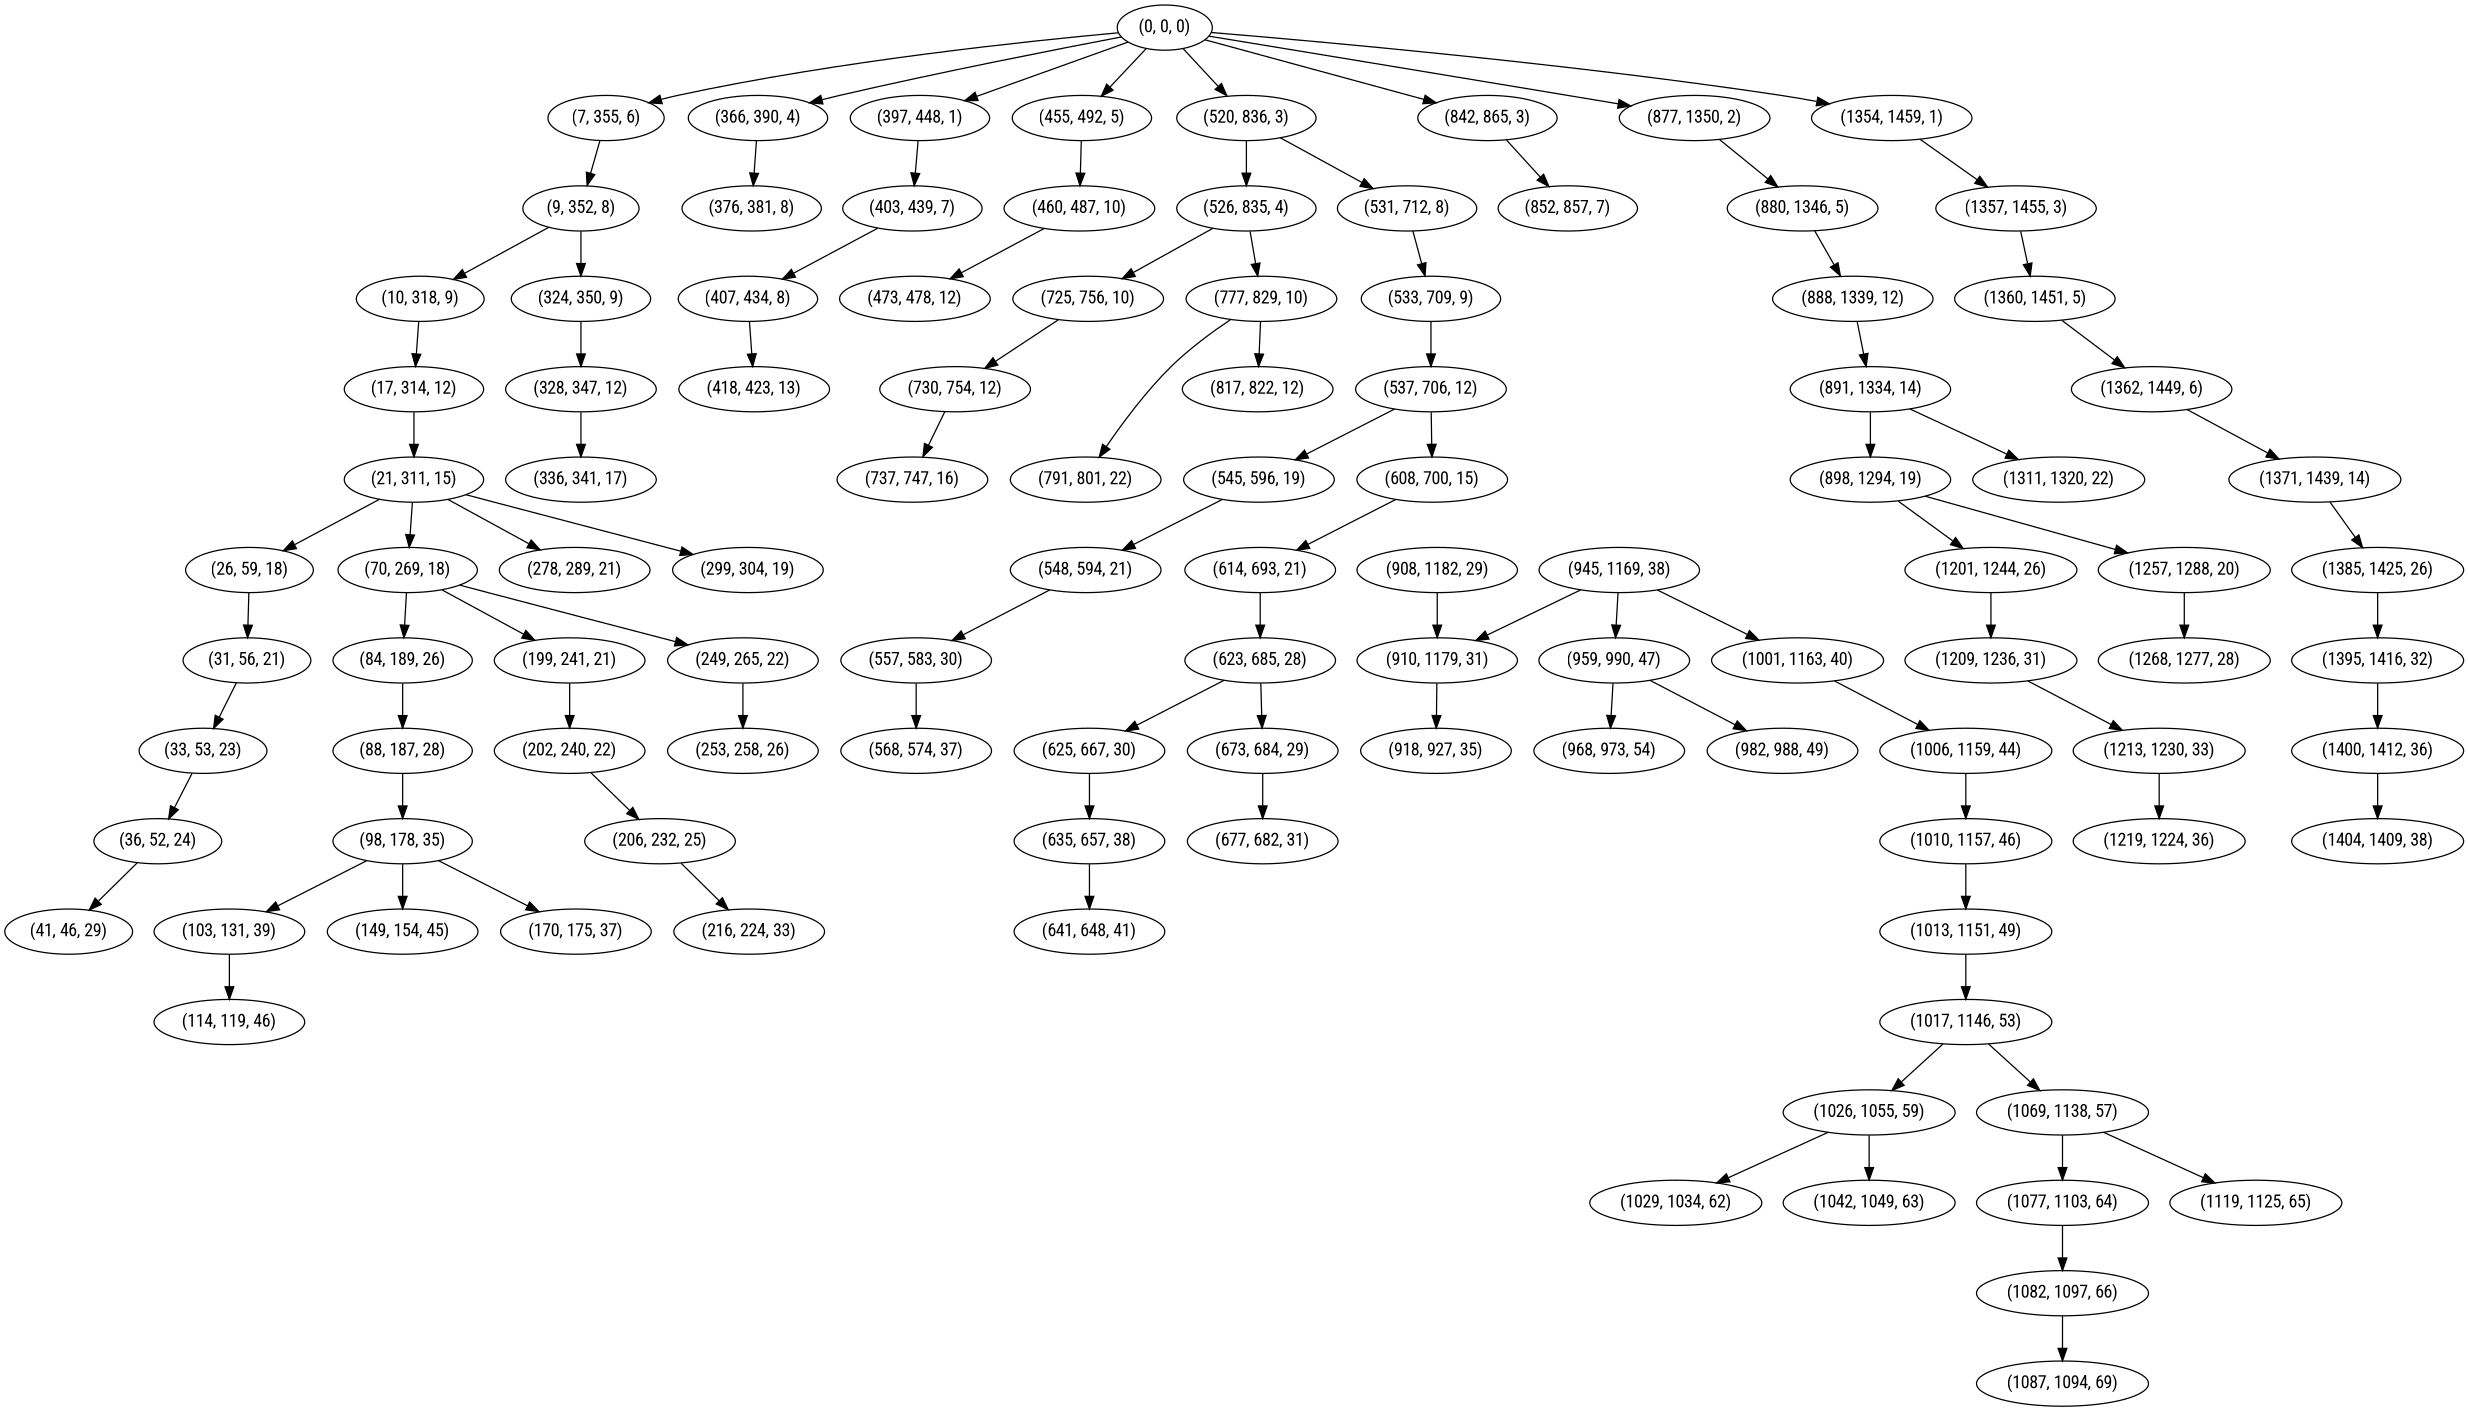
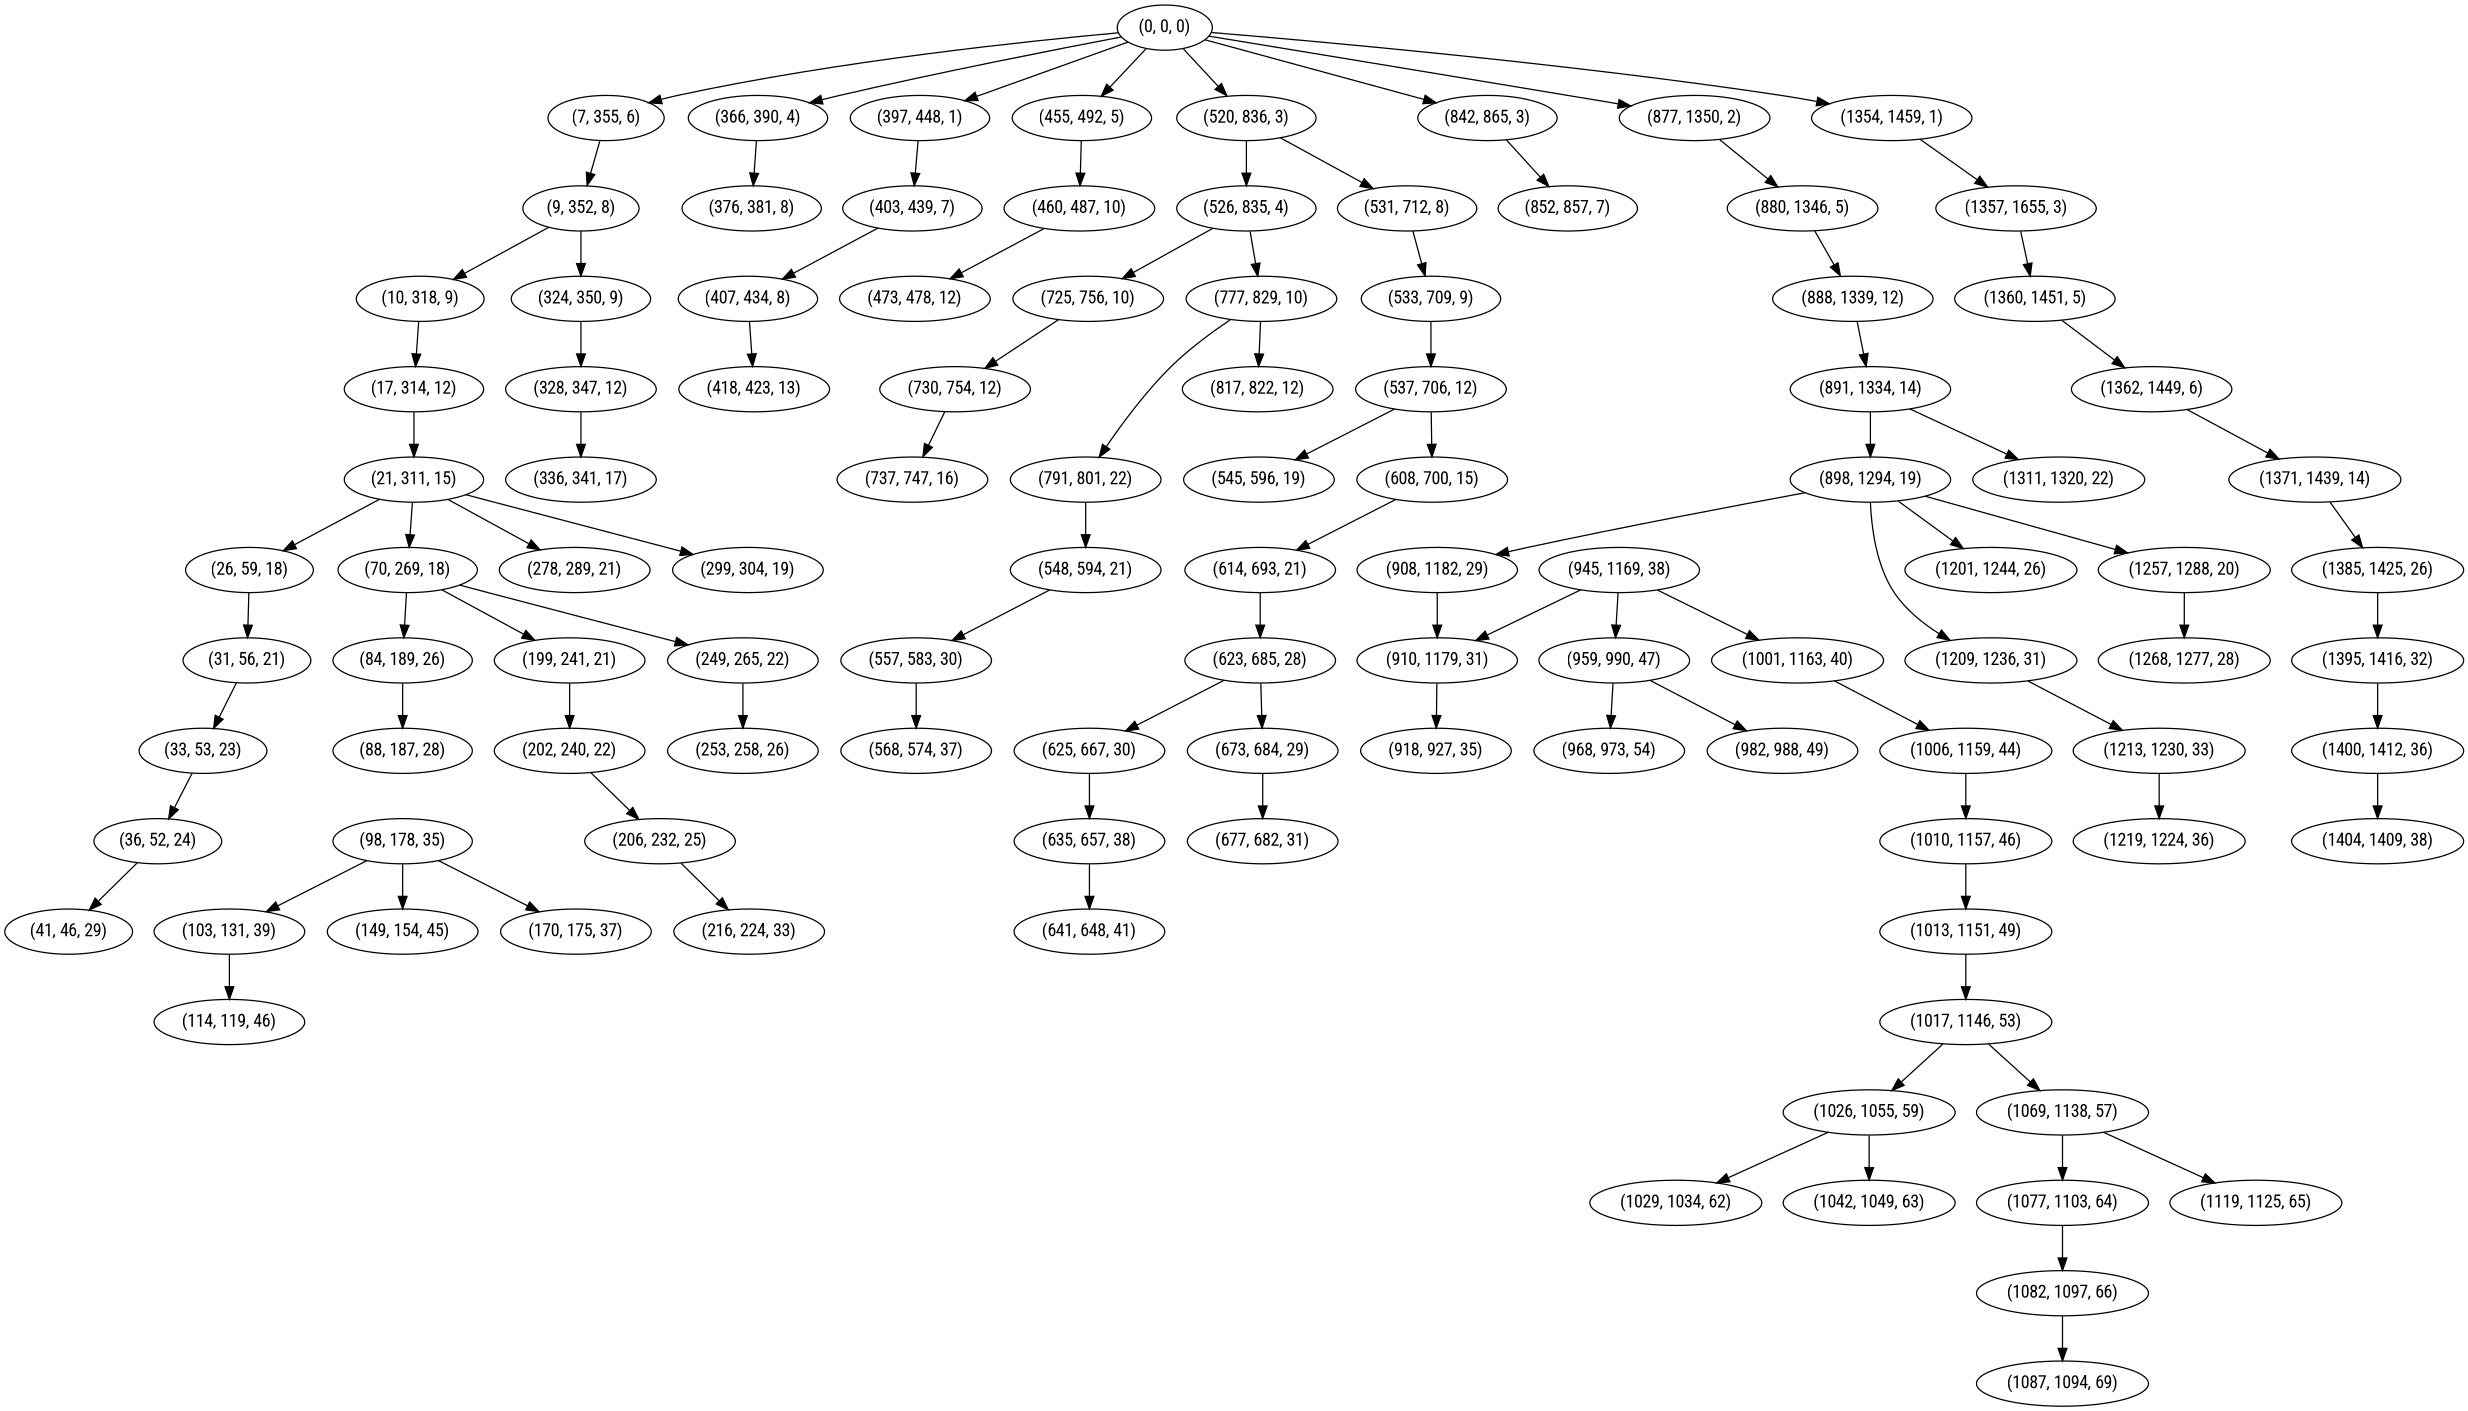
node "(1357, 1455, 3)": label "(1357, 1455, 3)" -> "(1357, 1655, 3)"
edge "(898, 1294, 19)" -> "(908, 1182, 29)": added
edge "(545, 596, 19)" -> "(548, 594, 21)": now "(791, 801, 22)" -> "(548, 594, 21)"
edge "(1201, 1244, 26)" -> "(1209, 1236, 31)": now "(898, 1294, 19)" -> "(1209, 1236, 31)"
edge "(88, 187, 28)" -> "(98, 178, 35)": removed
